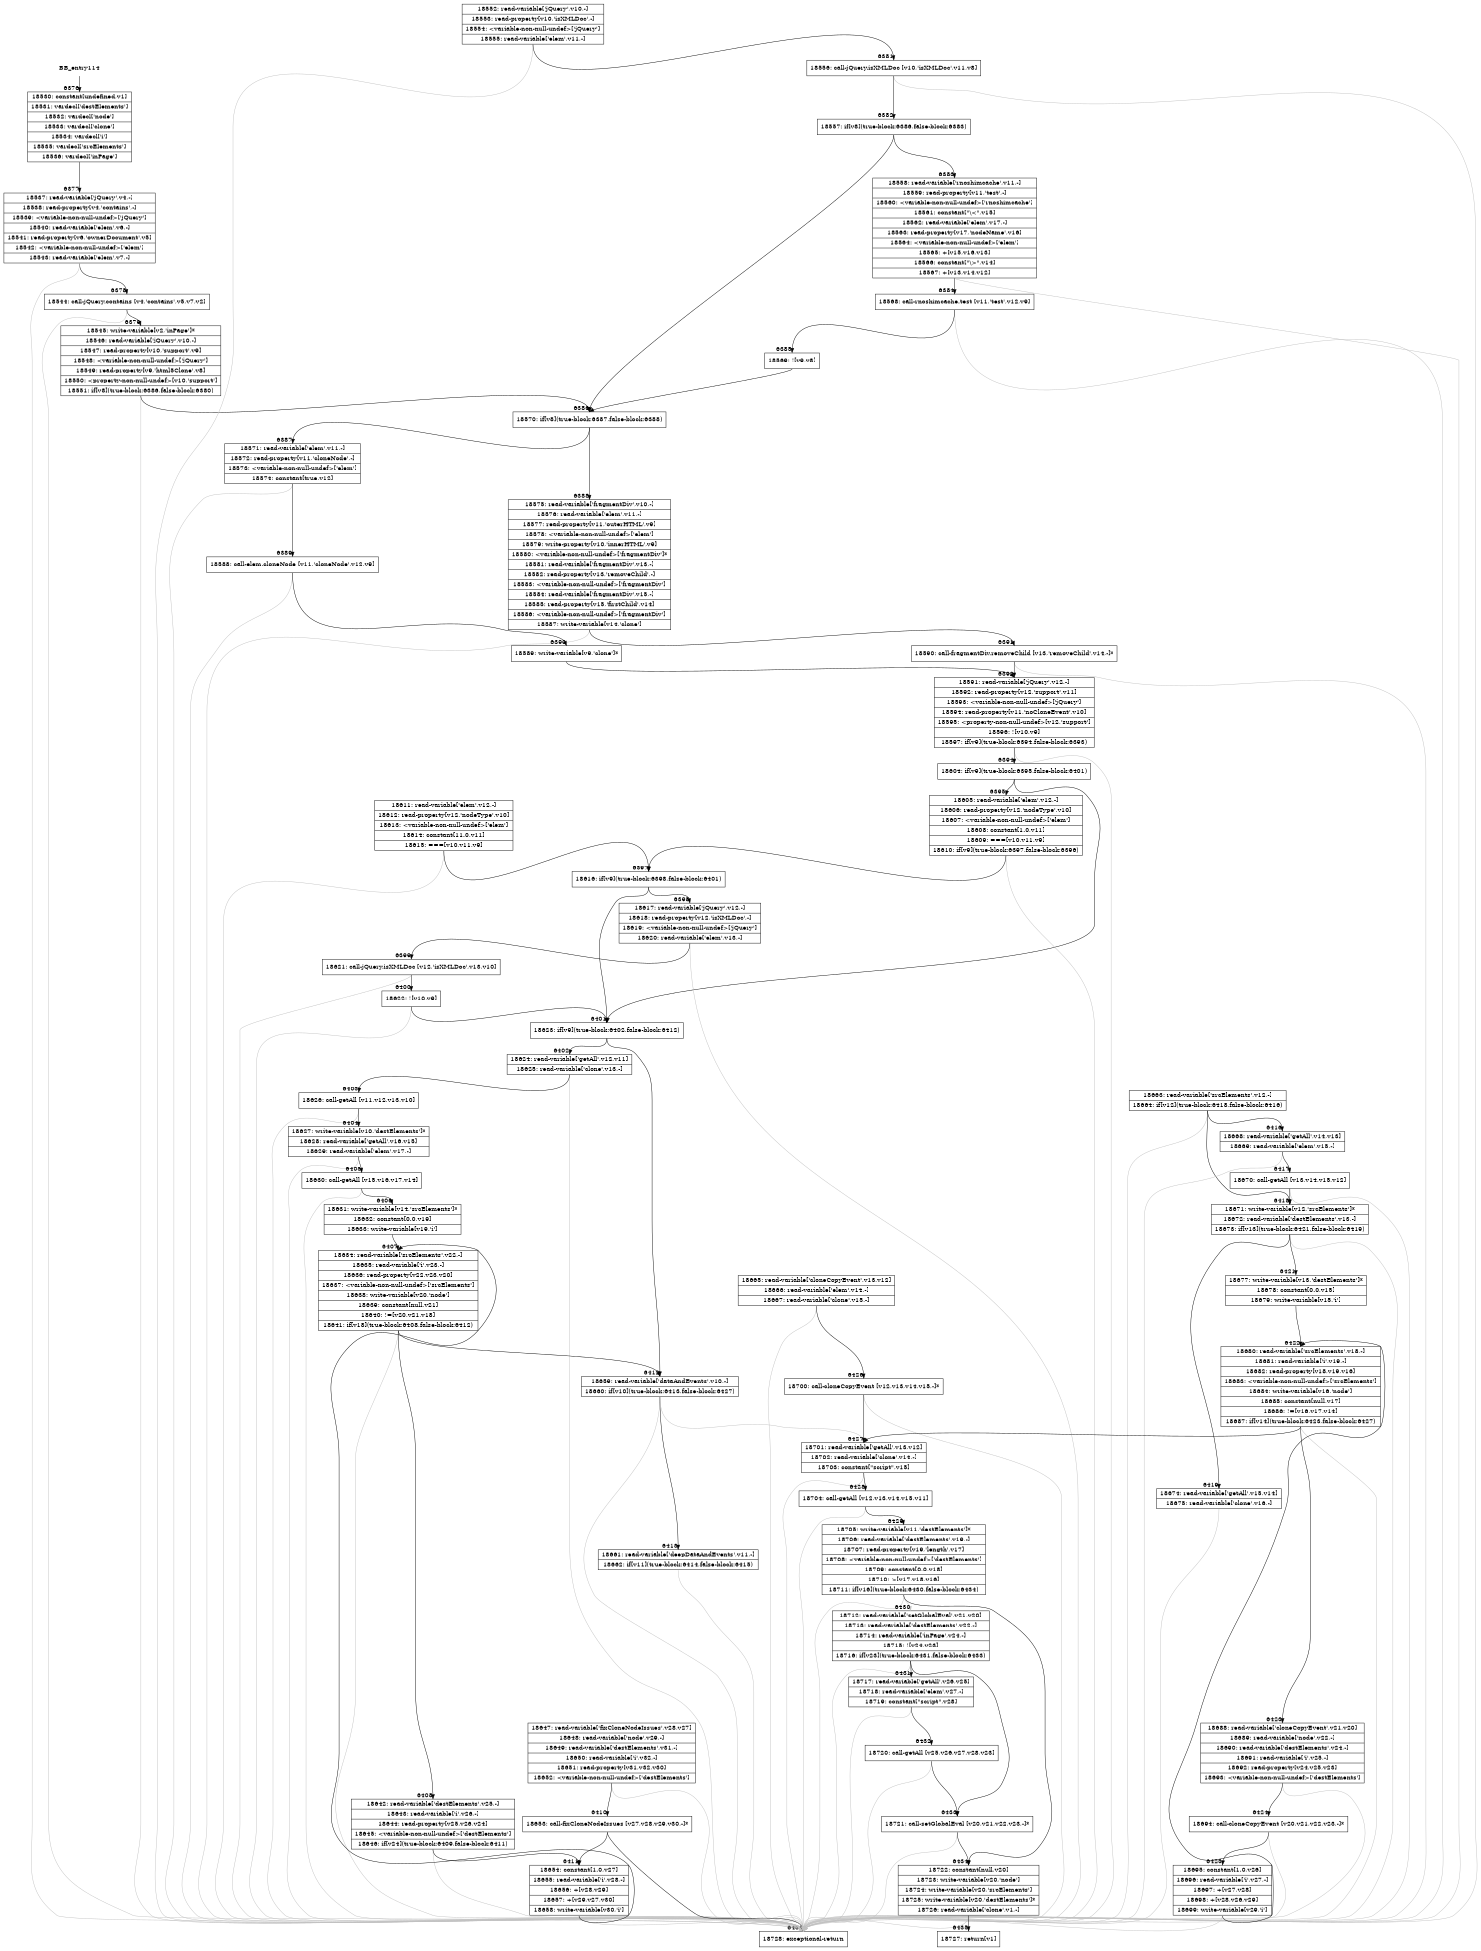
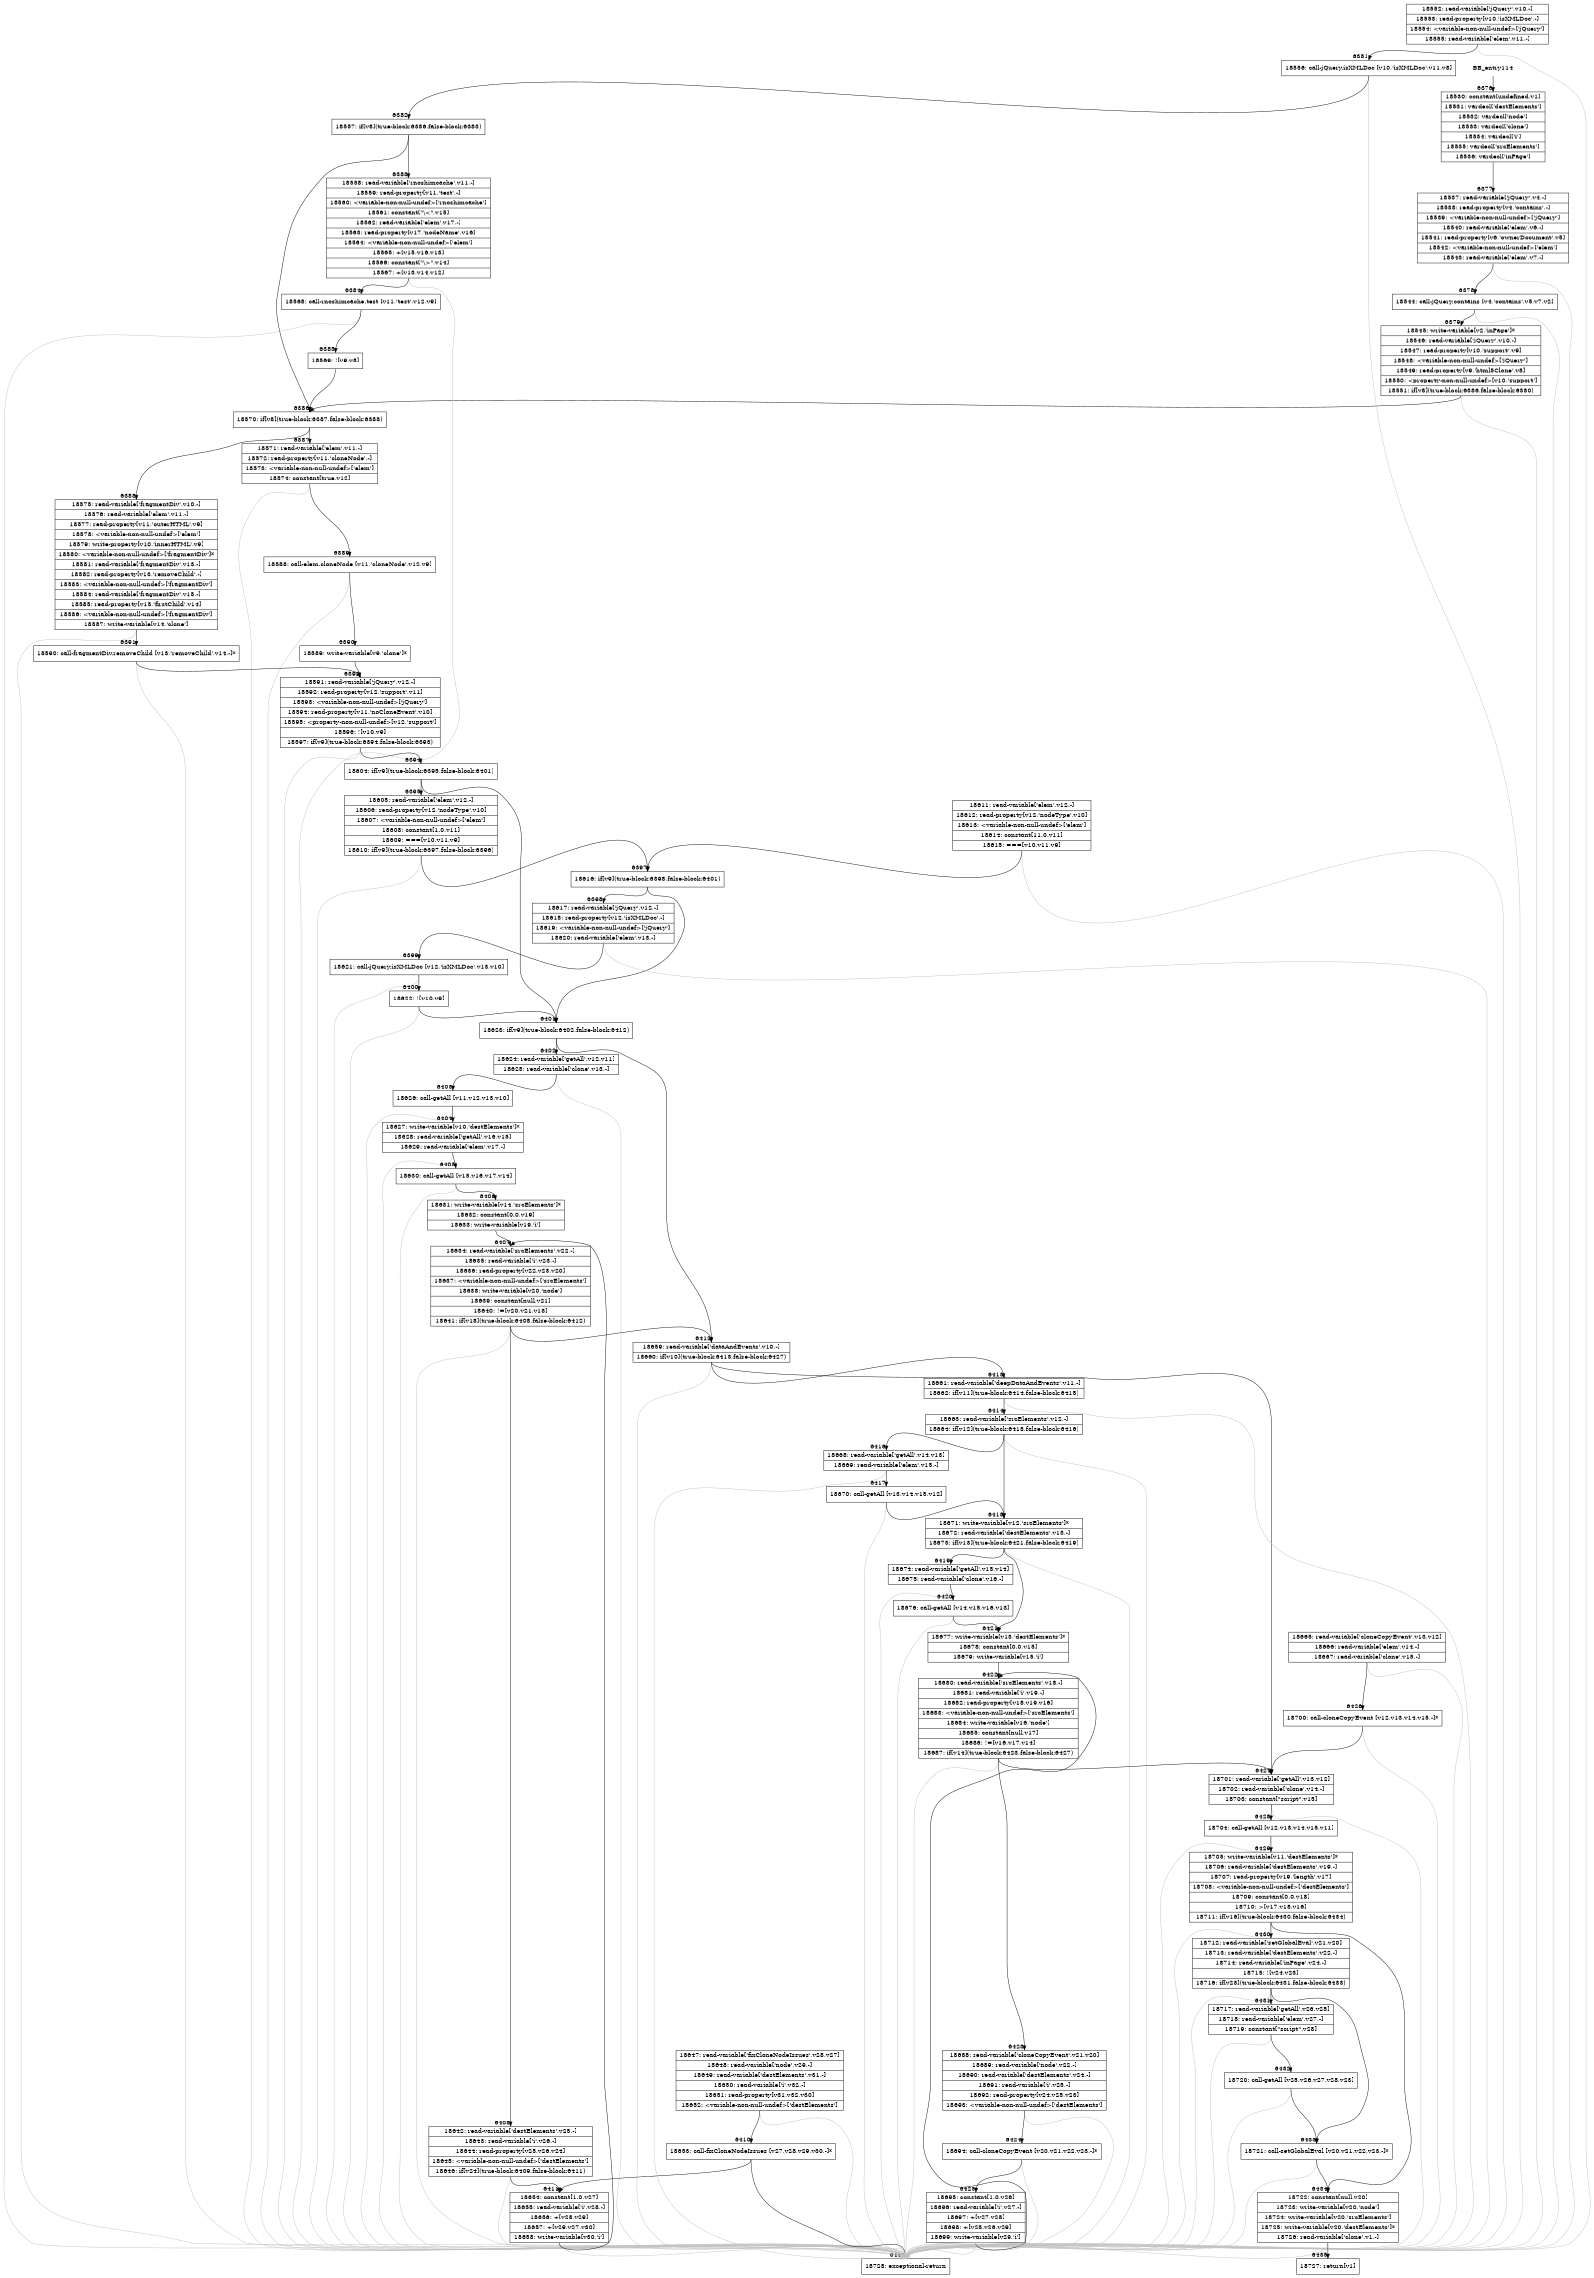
edge "18661: read-variable['deepDataAndEvents',v11,-]" -> "18663: read-variable['srcElements',v12,-]": added
edge "18659: read-variable['dataAndEvents',v10,-]" -> "18701: read-variable['getAll',v13,v12]": color gray -> black
edge "18705: write-variable[v11,'destElements']*" -> "18712: read-variable['setGlobalEval',v21,v20]": color gray -> black
node "18676: call-getAll [v14,v15,v16,v13]": added
